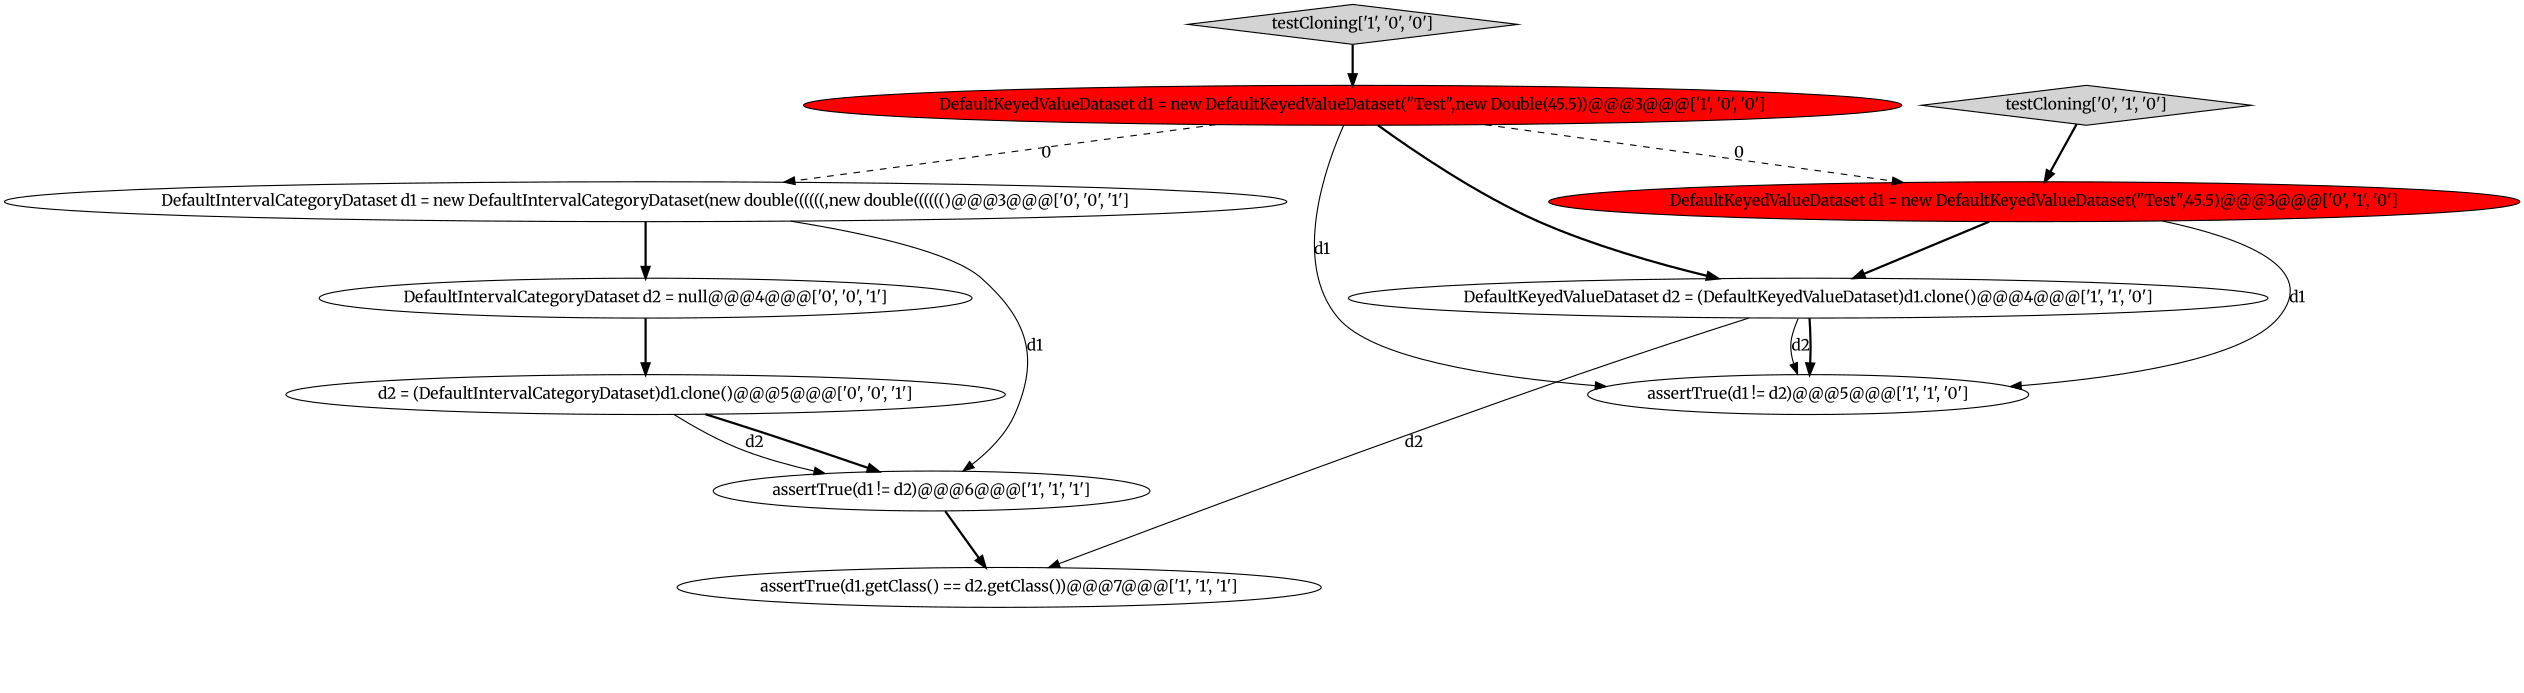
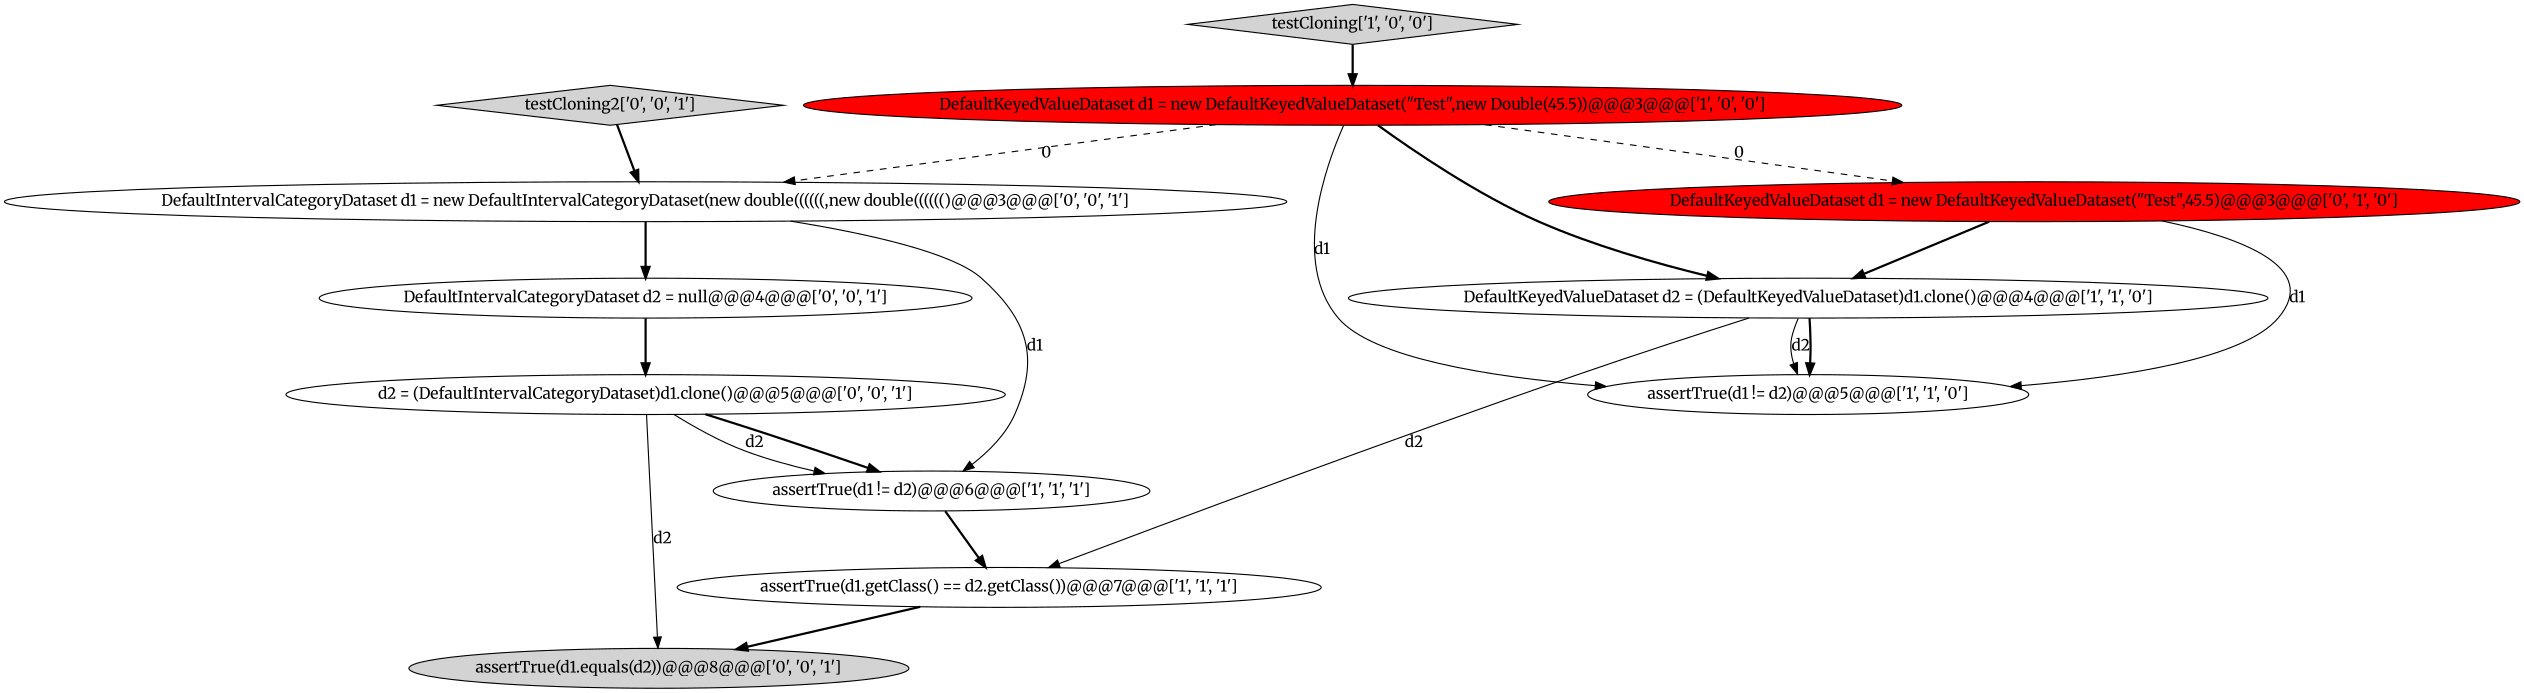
node "testCloning2['0', '0', '1']": added
node "testCloning['0', '1', '0']": removed
node "assertTrue(d1.equals(d2))@@@8@@@['0', '0', '1']": added
